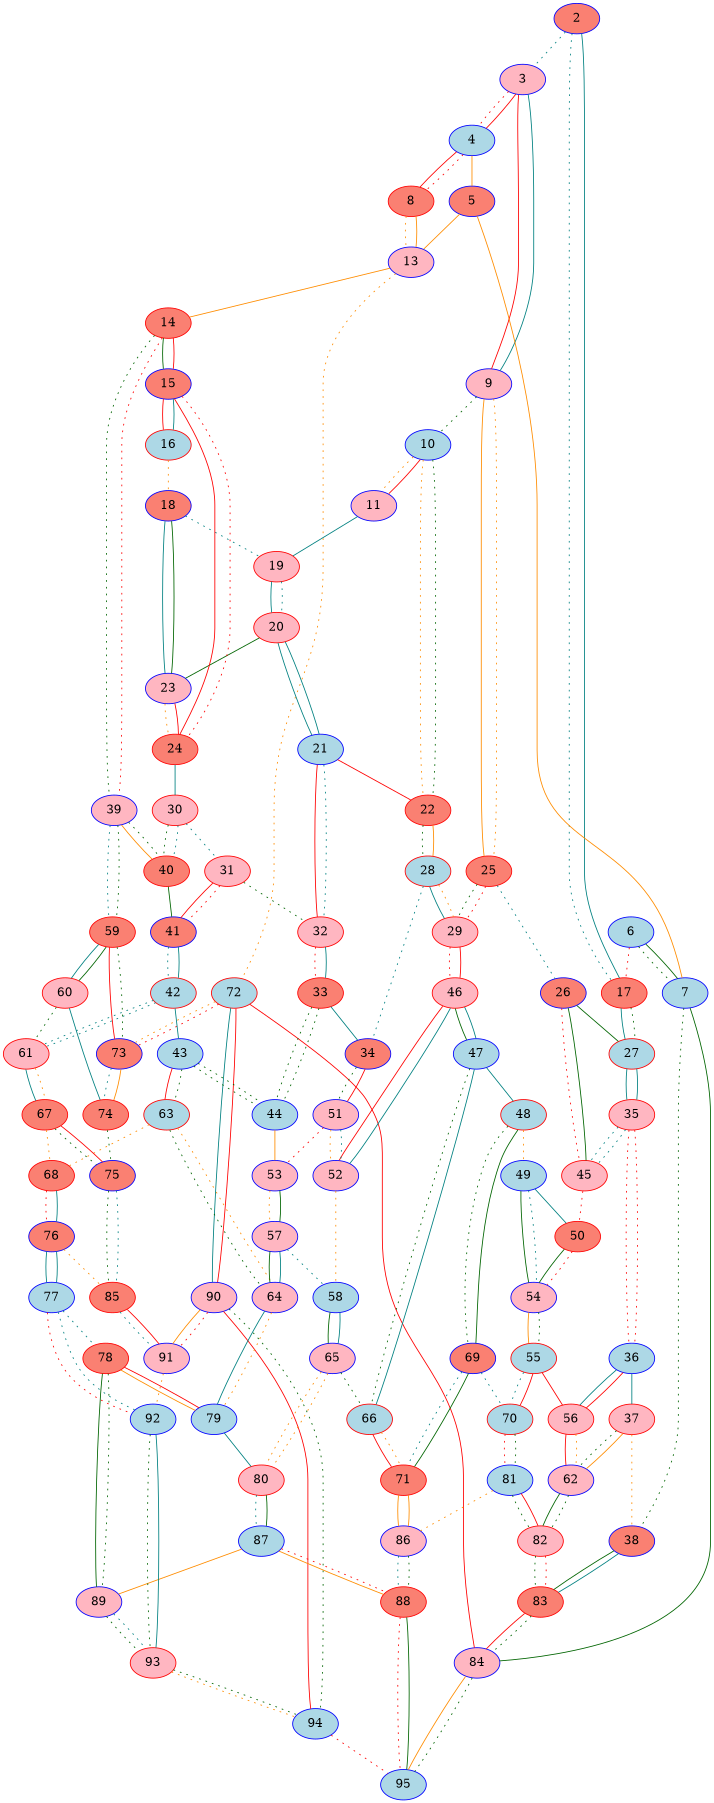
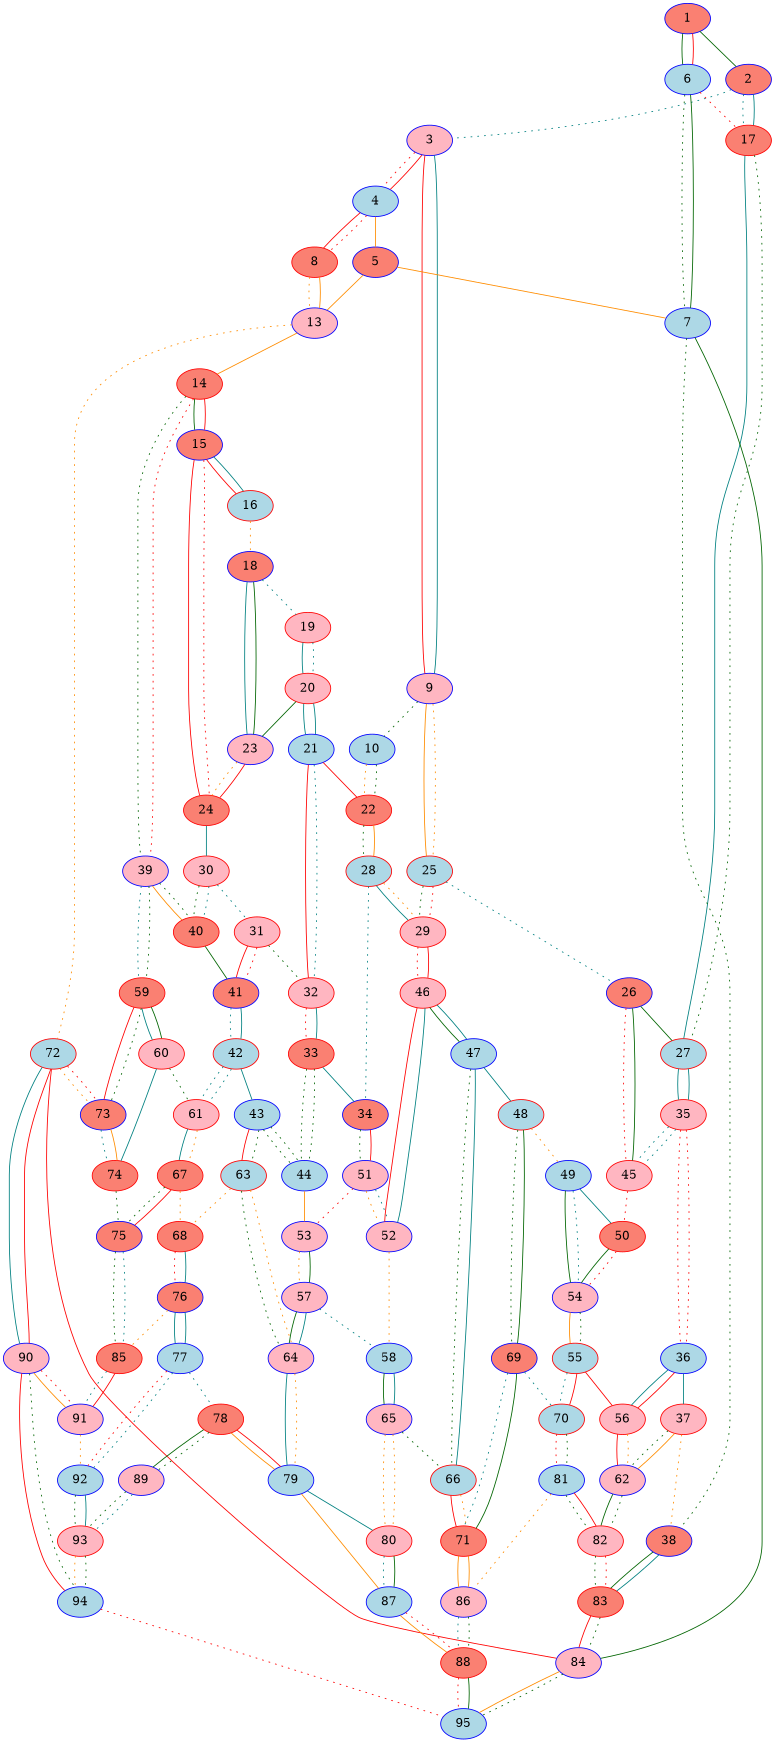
node "1": added
node "11": removed
node "25": fillcolor salmon -> lightblue
edge "87" -- "89": now "87" -- "79"
